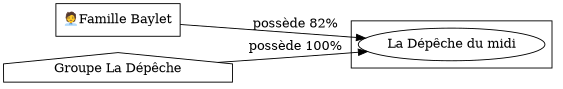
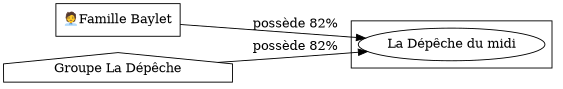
edge "Groupe La Dépêche" -> "La Dépêche du midi": label "possède 100%" -> "possède 82%"
